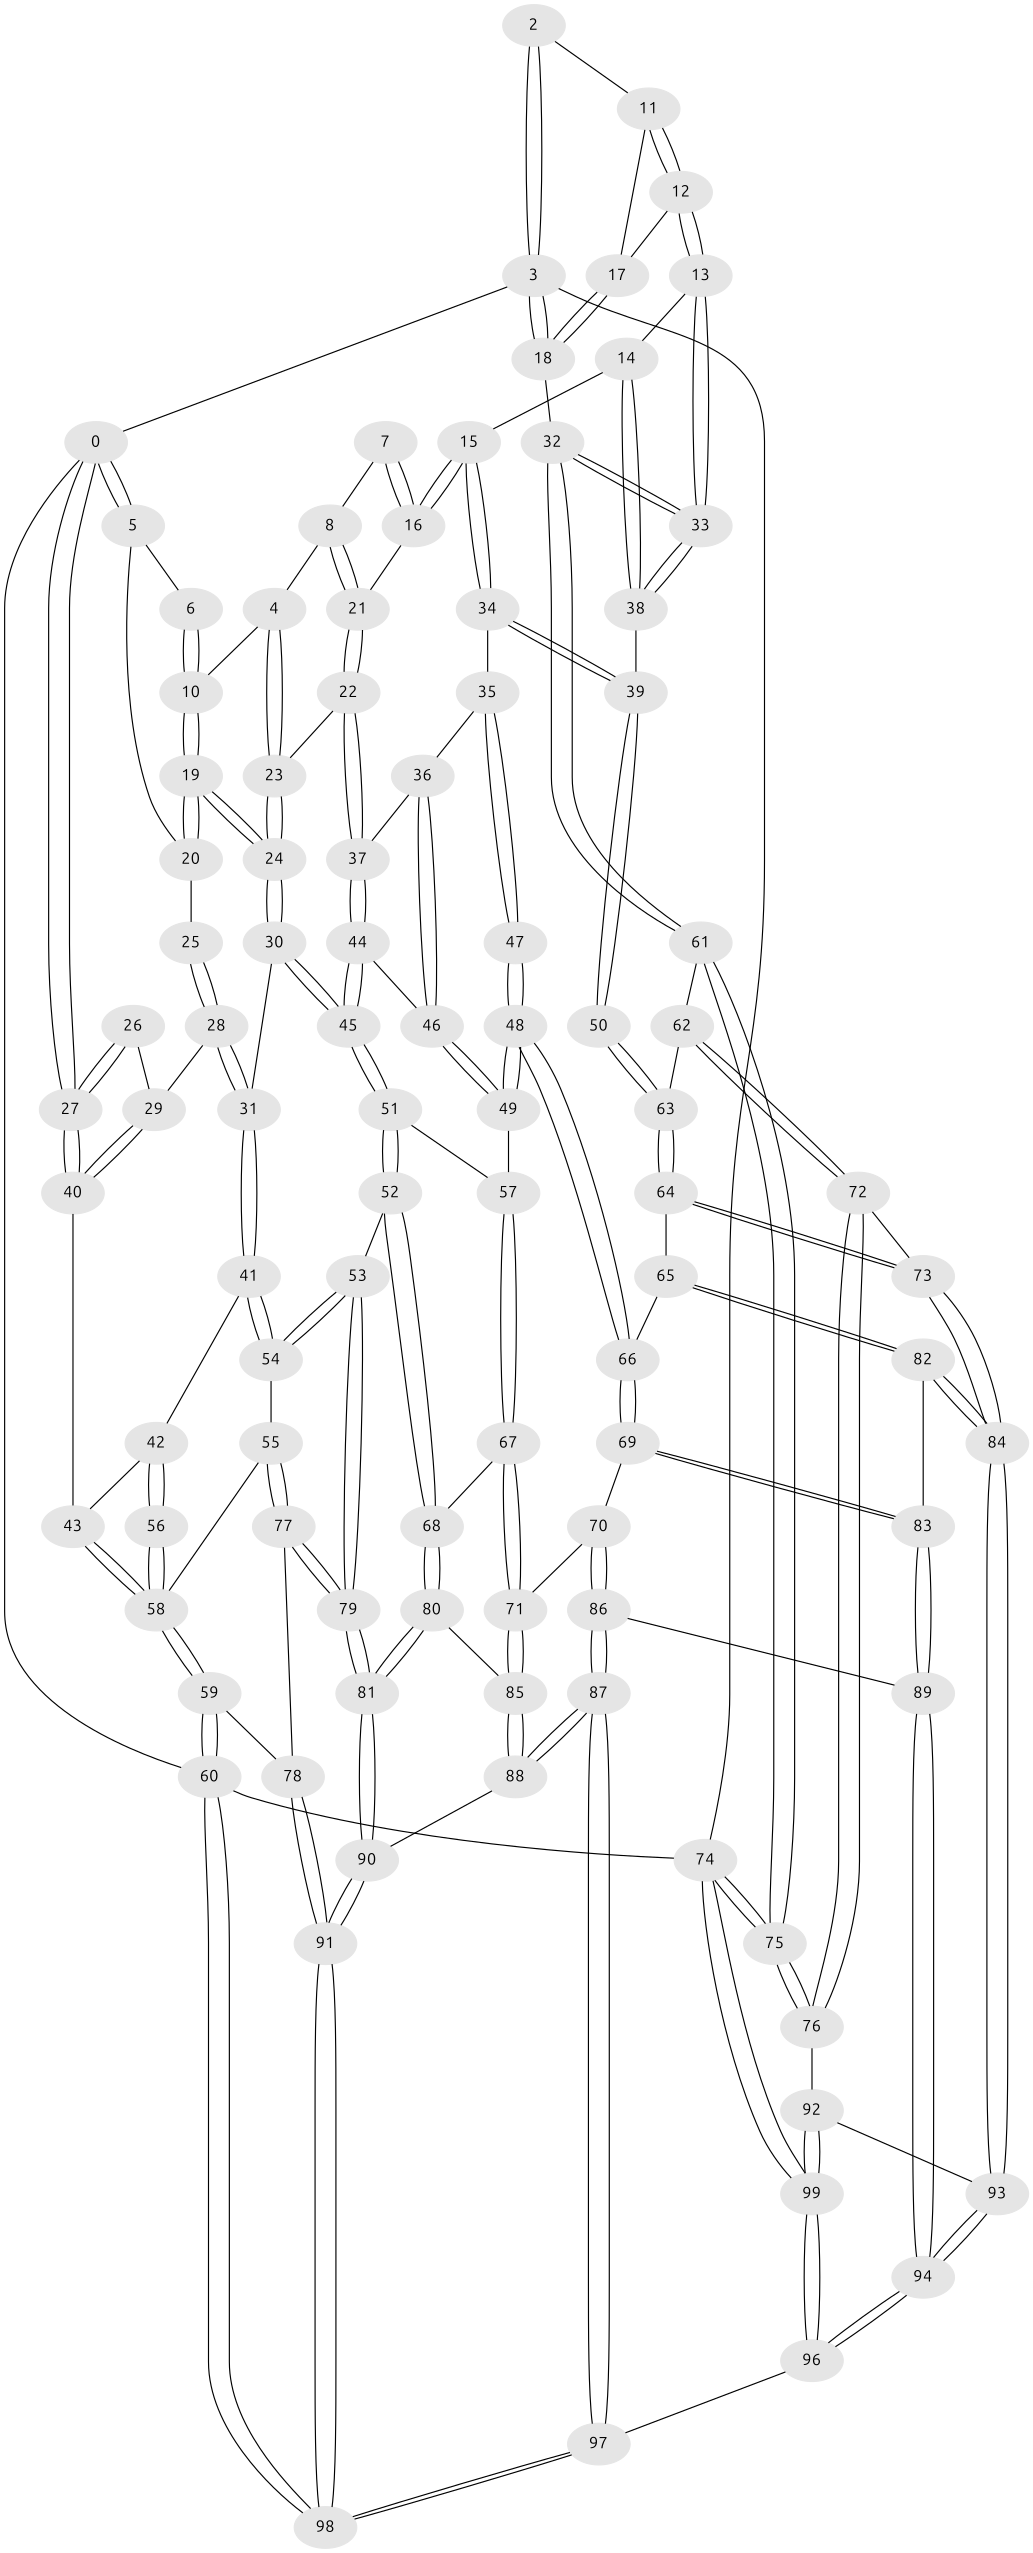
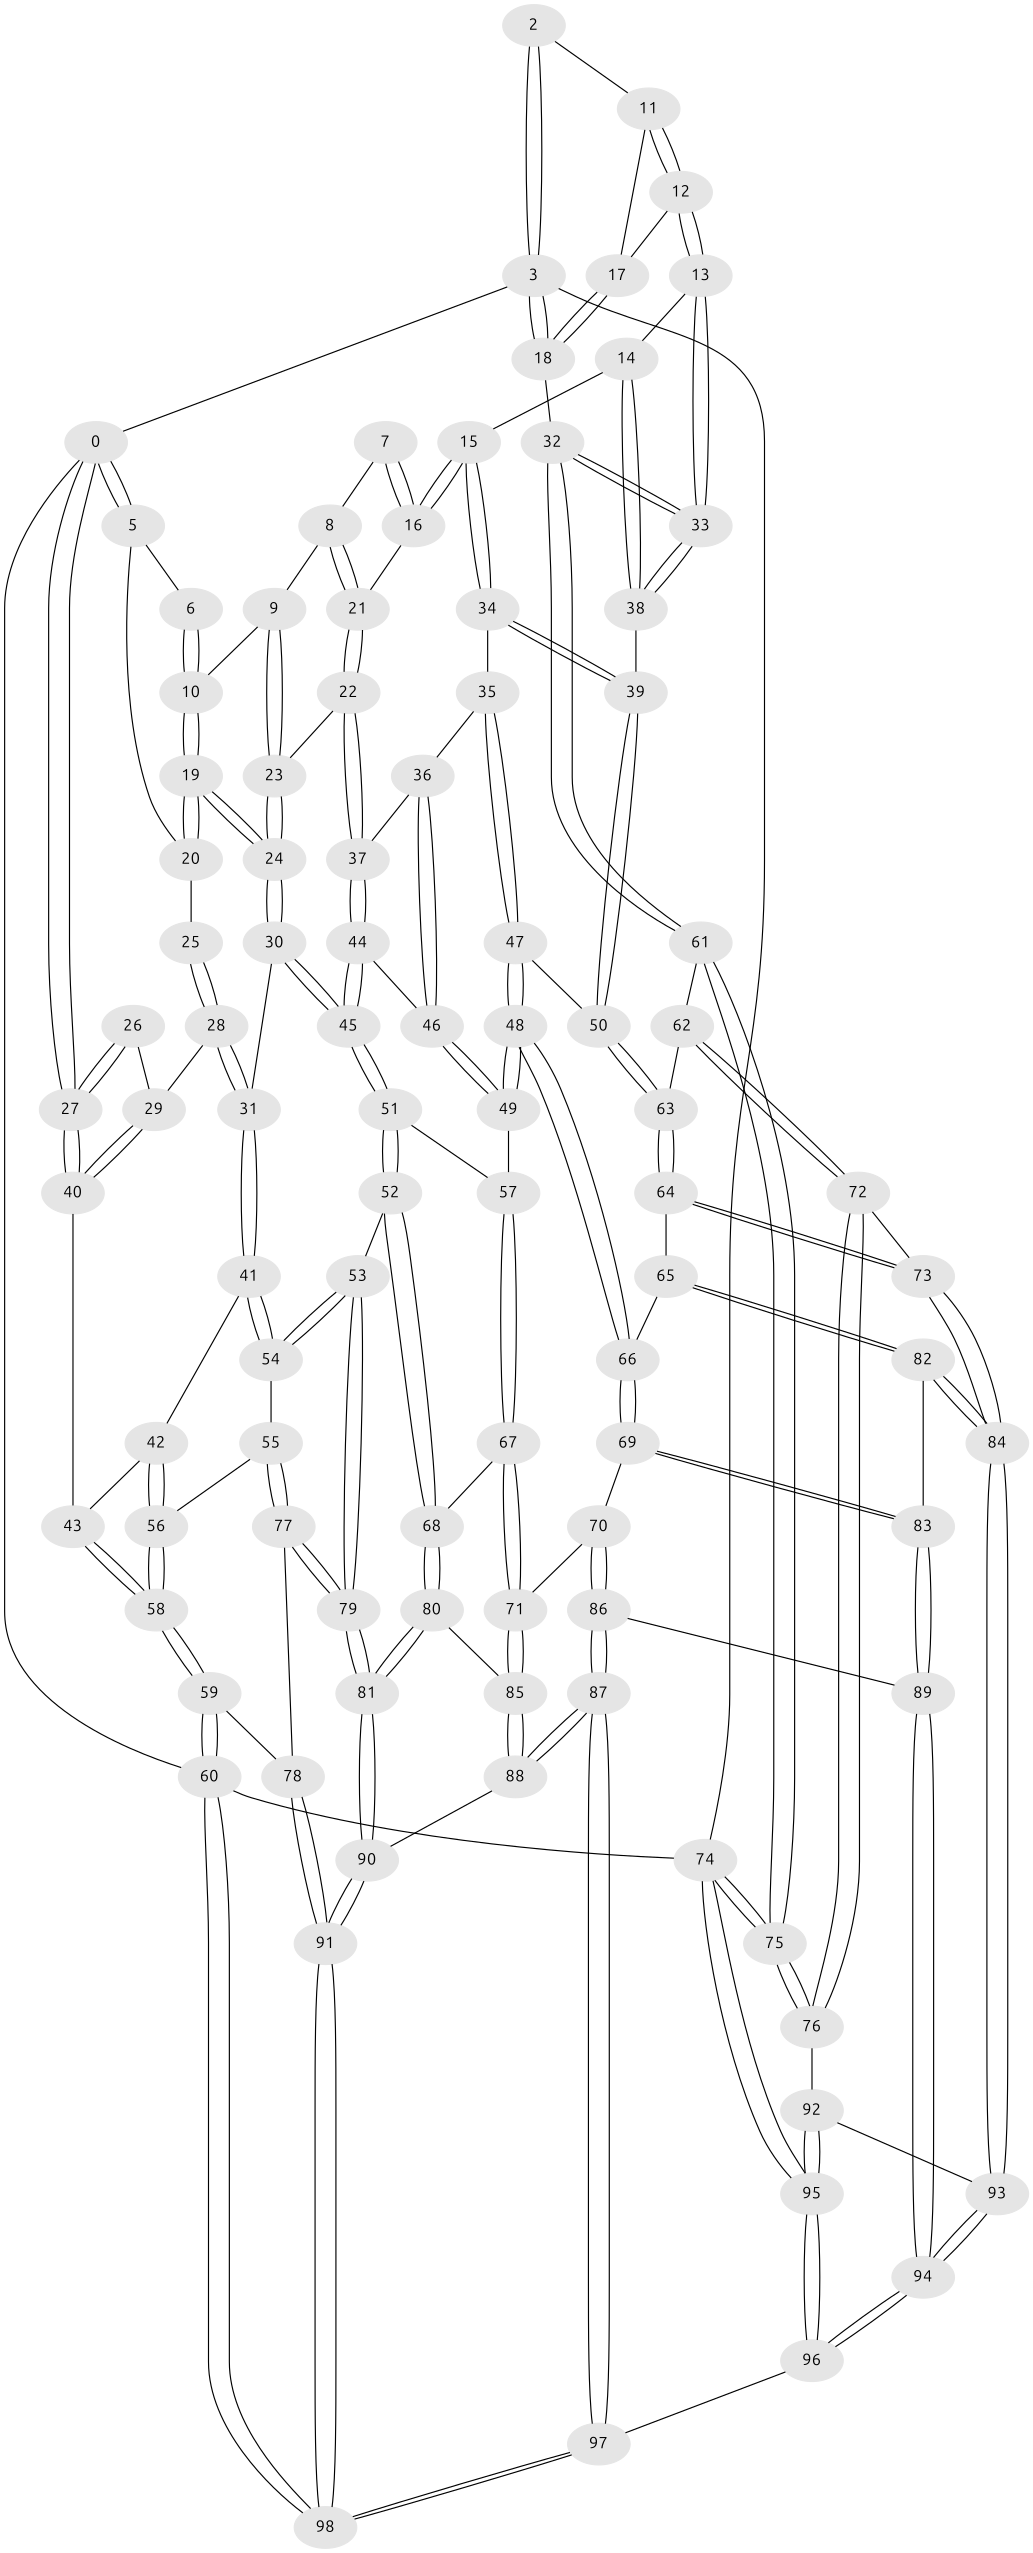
node "4": label "4" -> "9"
edge "47" -- "50": added
edge "55" -- "58": now "55" -- "56"
node "99": label "99" -> "95"
